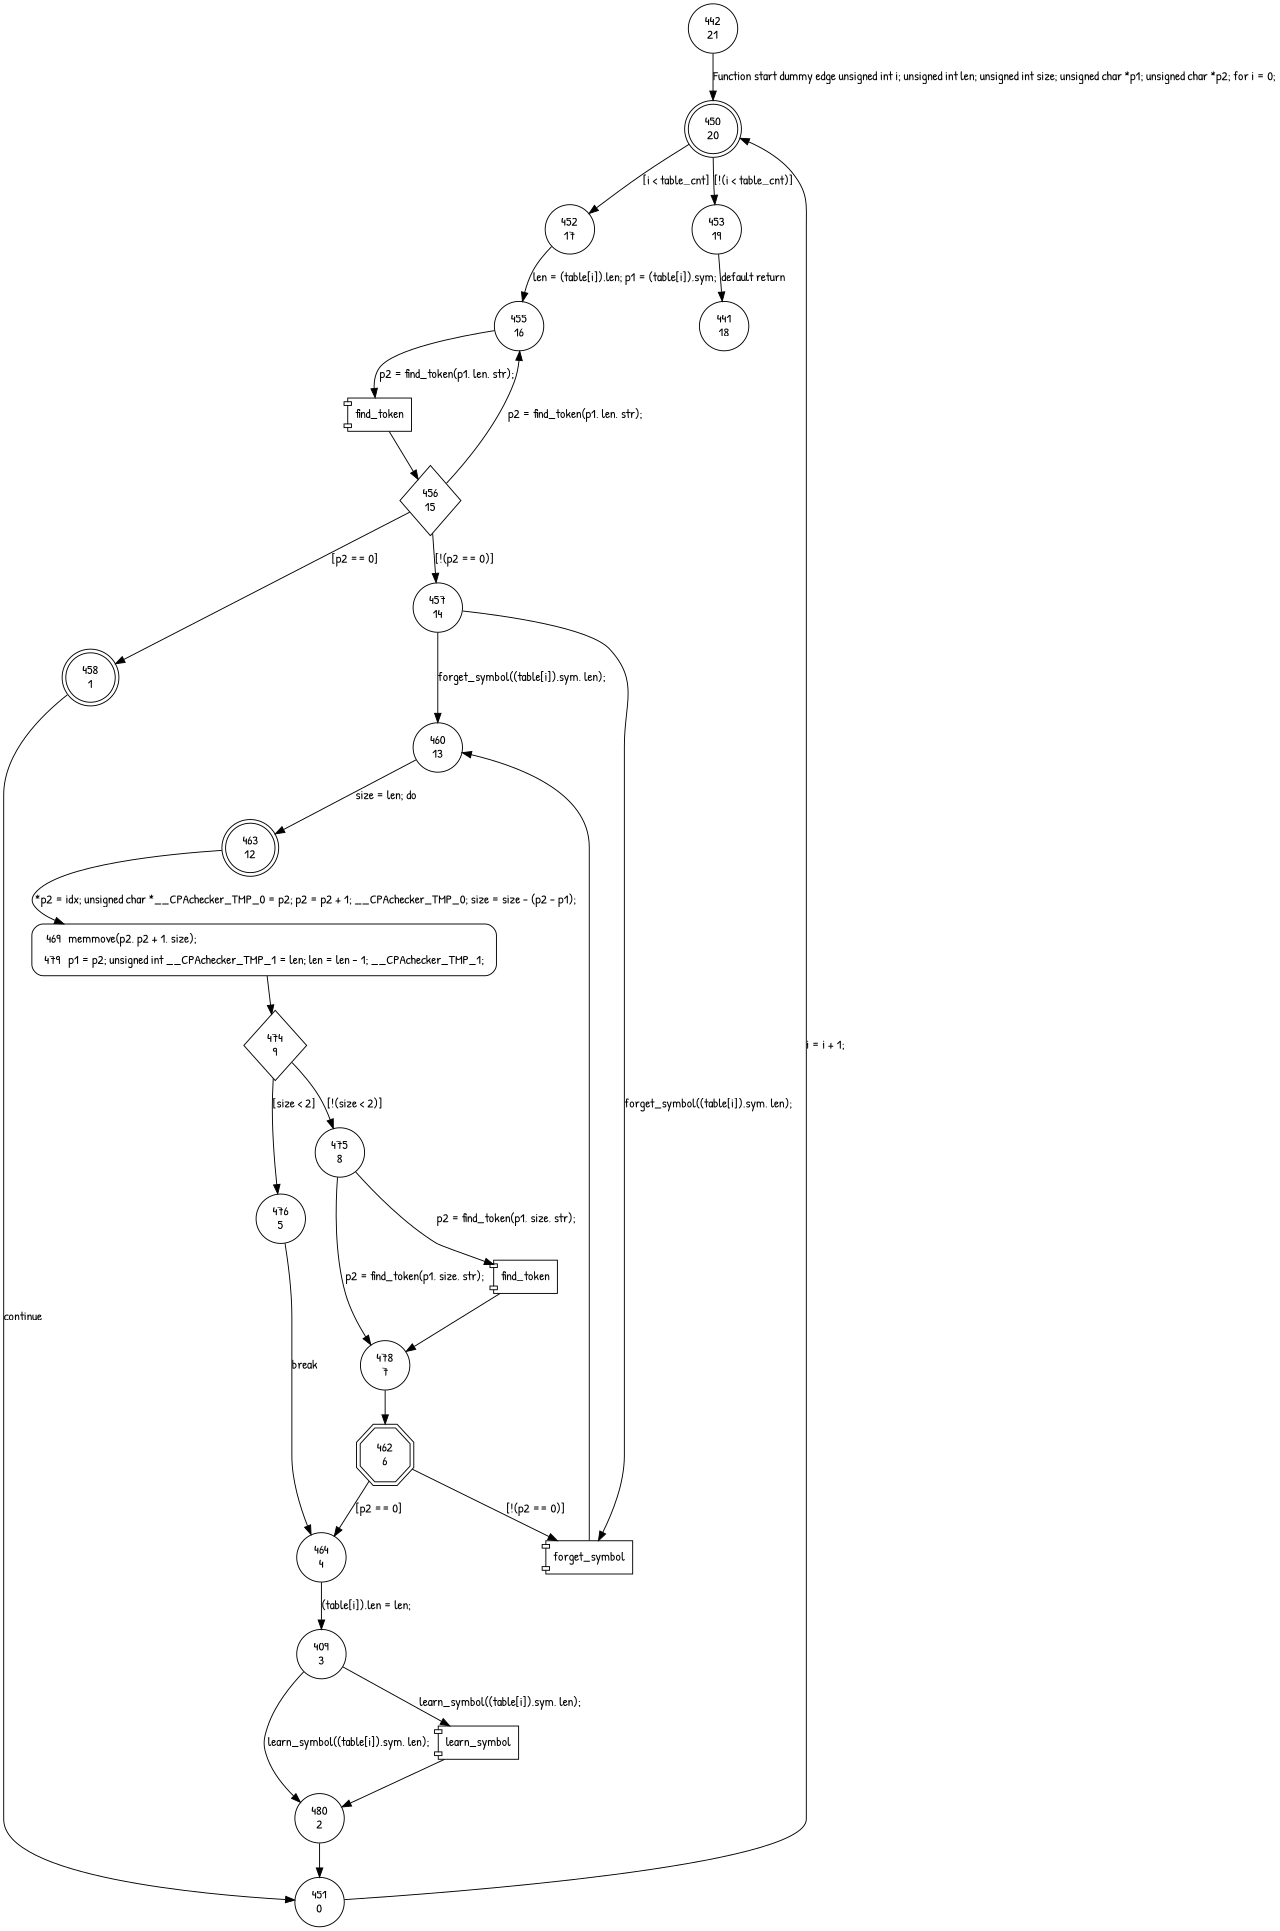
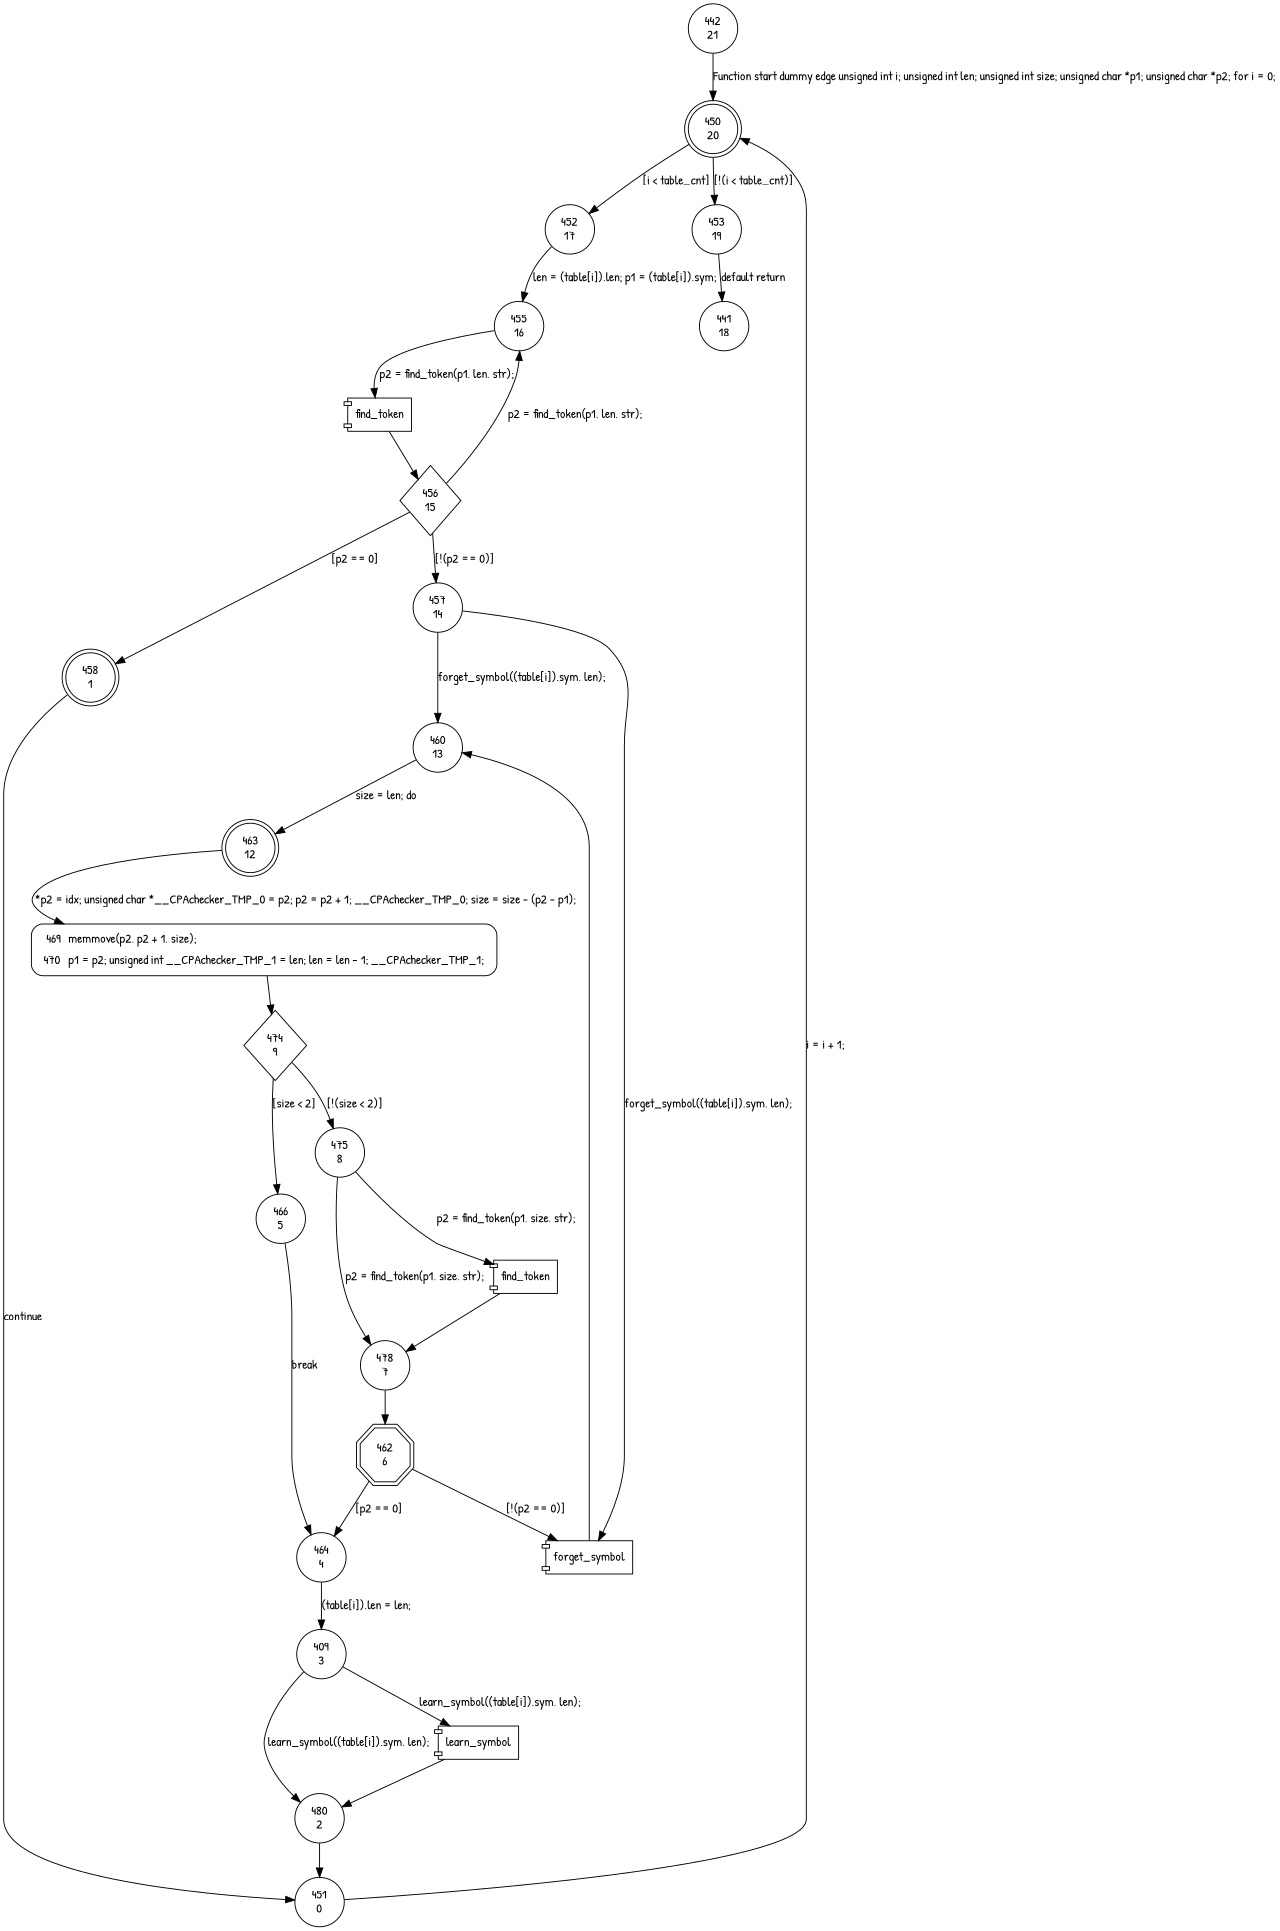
node "469": text "479" -> "470"
node "476 5": label "476 5" -> "466 5"
